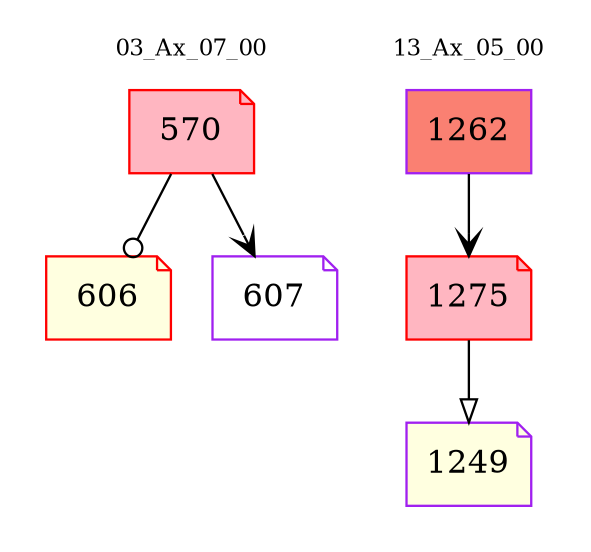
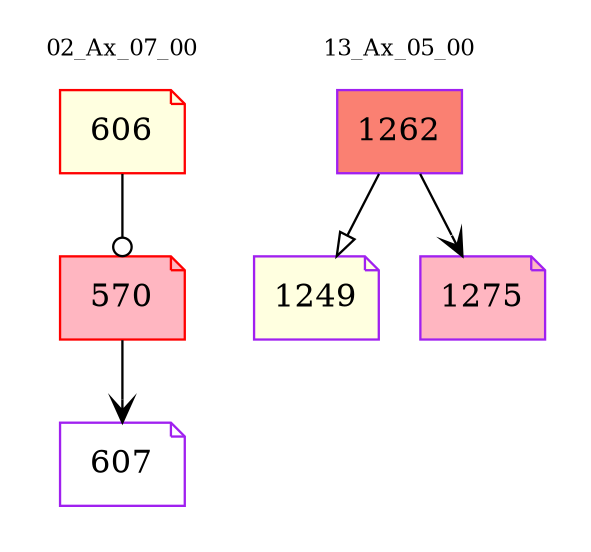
cluster "03_Ax_07_00": label "03_Ax_07_00" -> "02_Ax_07_00"
edge "570" -> "606": reversed
node "1275": color red -> purple
edge "1275" -> "1249": now "1262" -> "1249"
